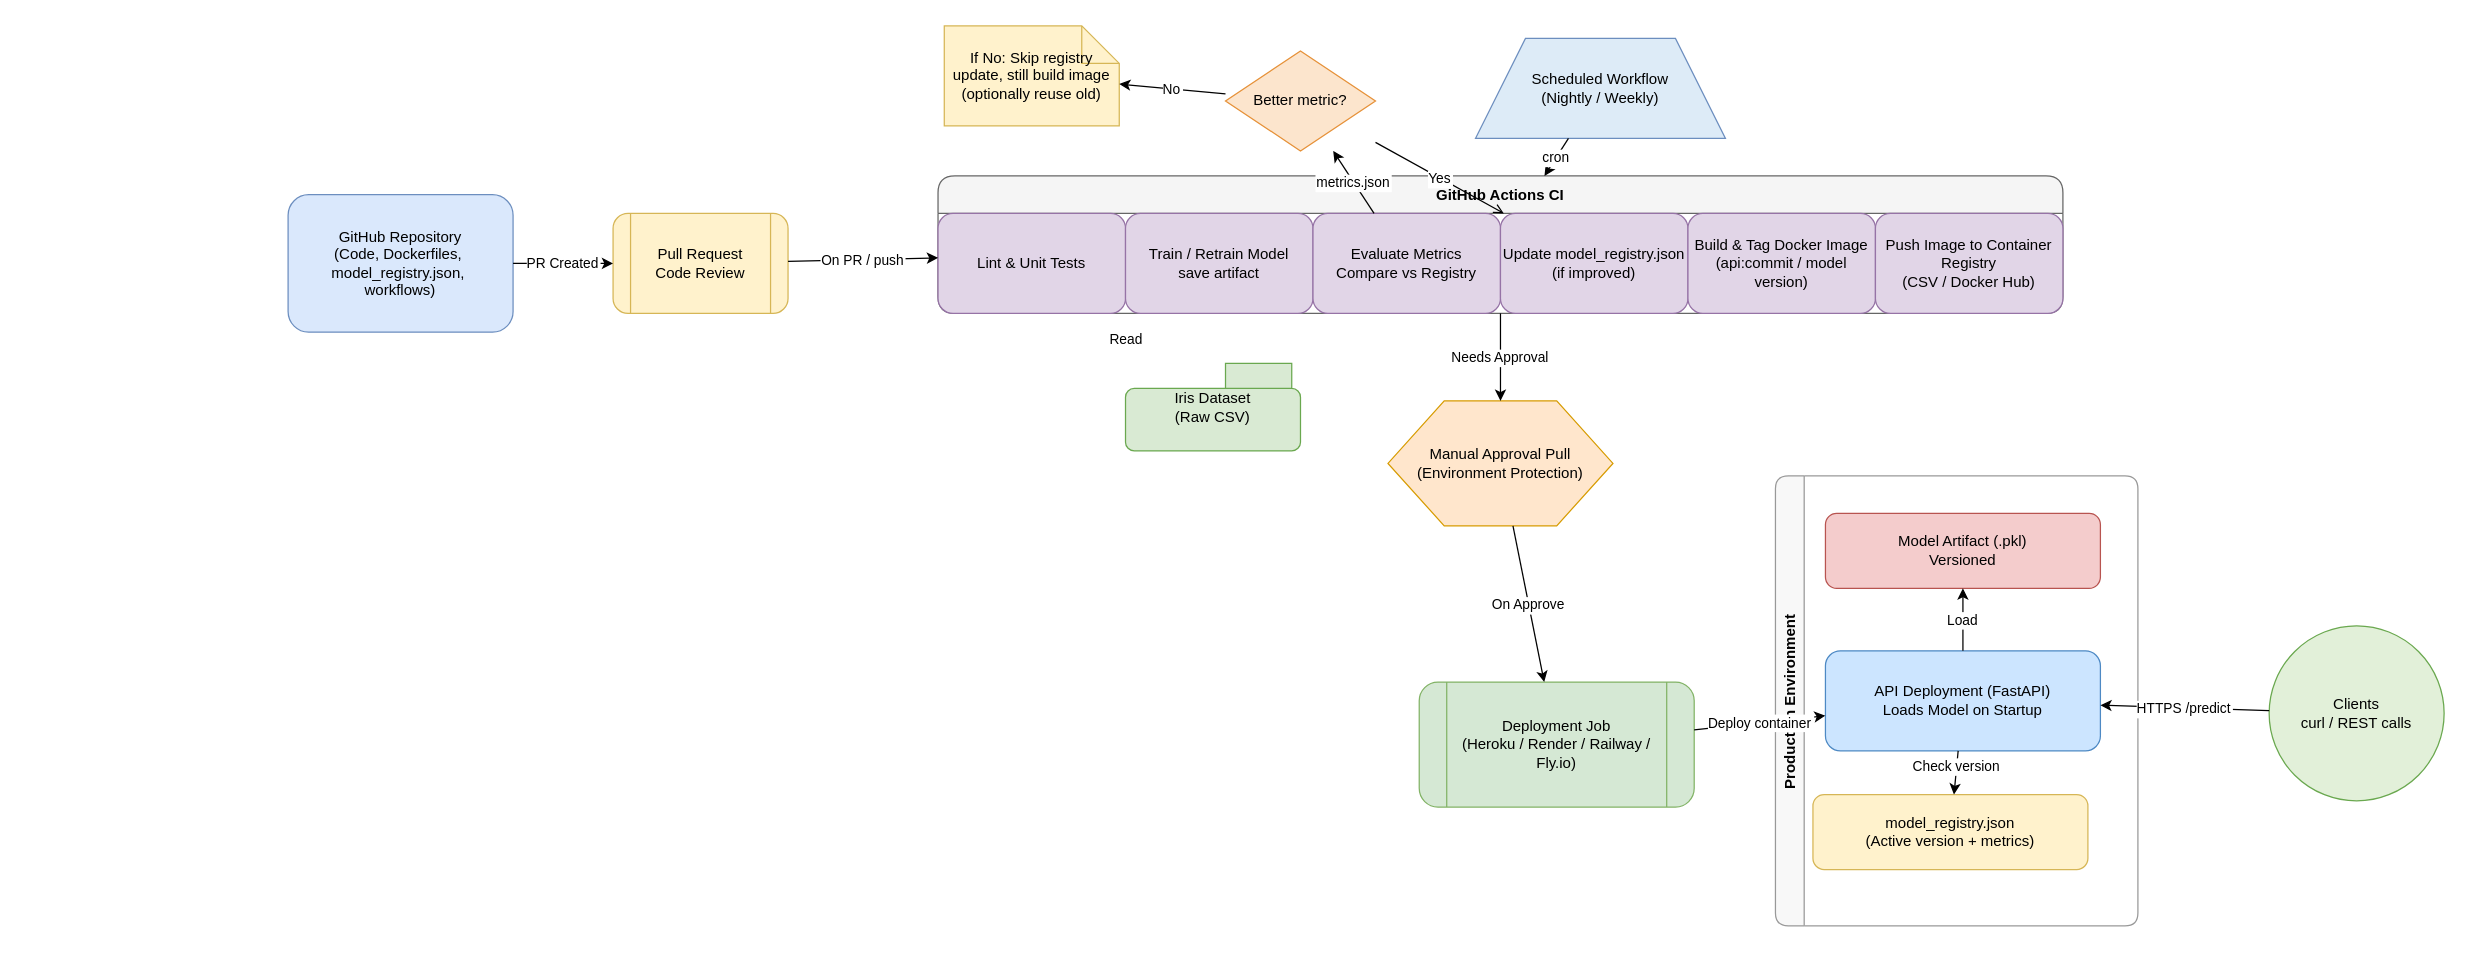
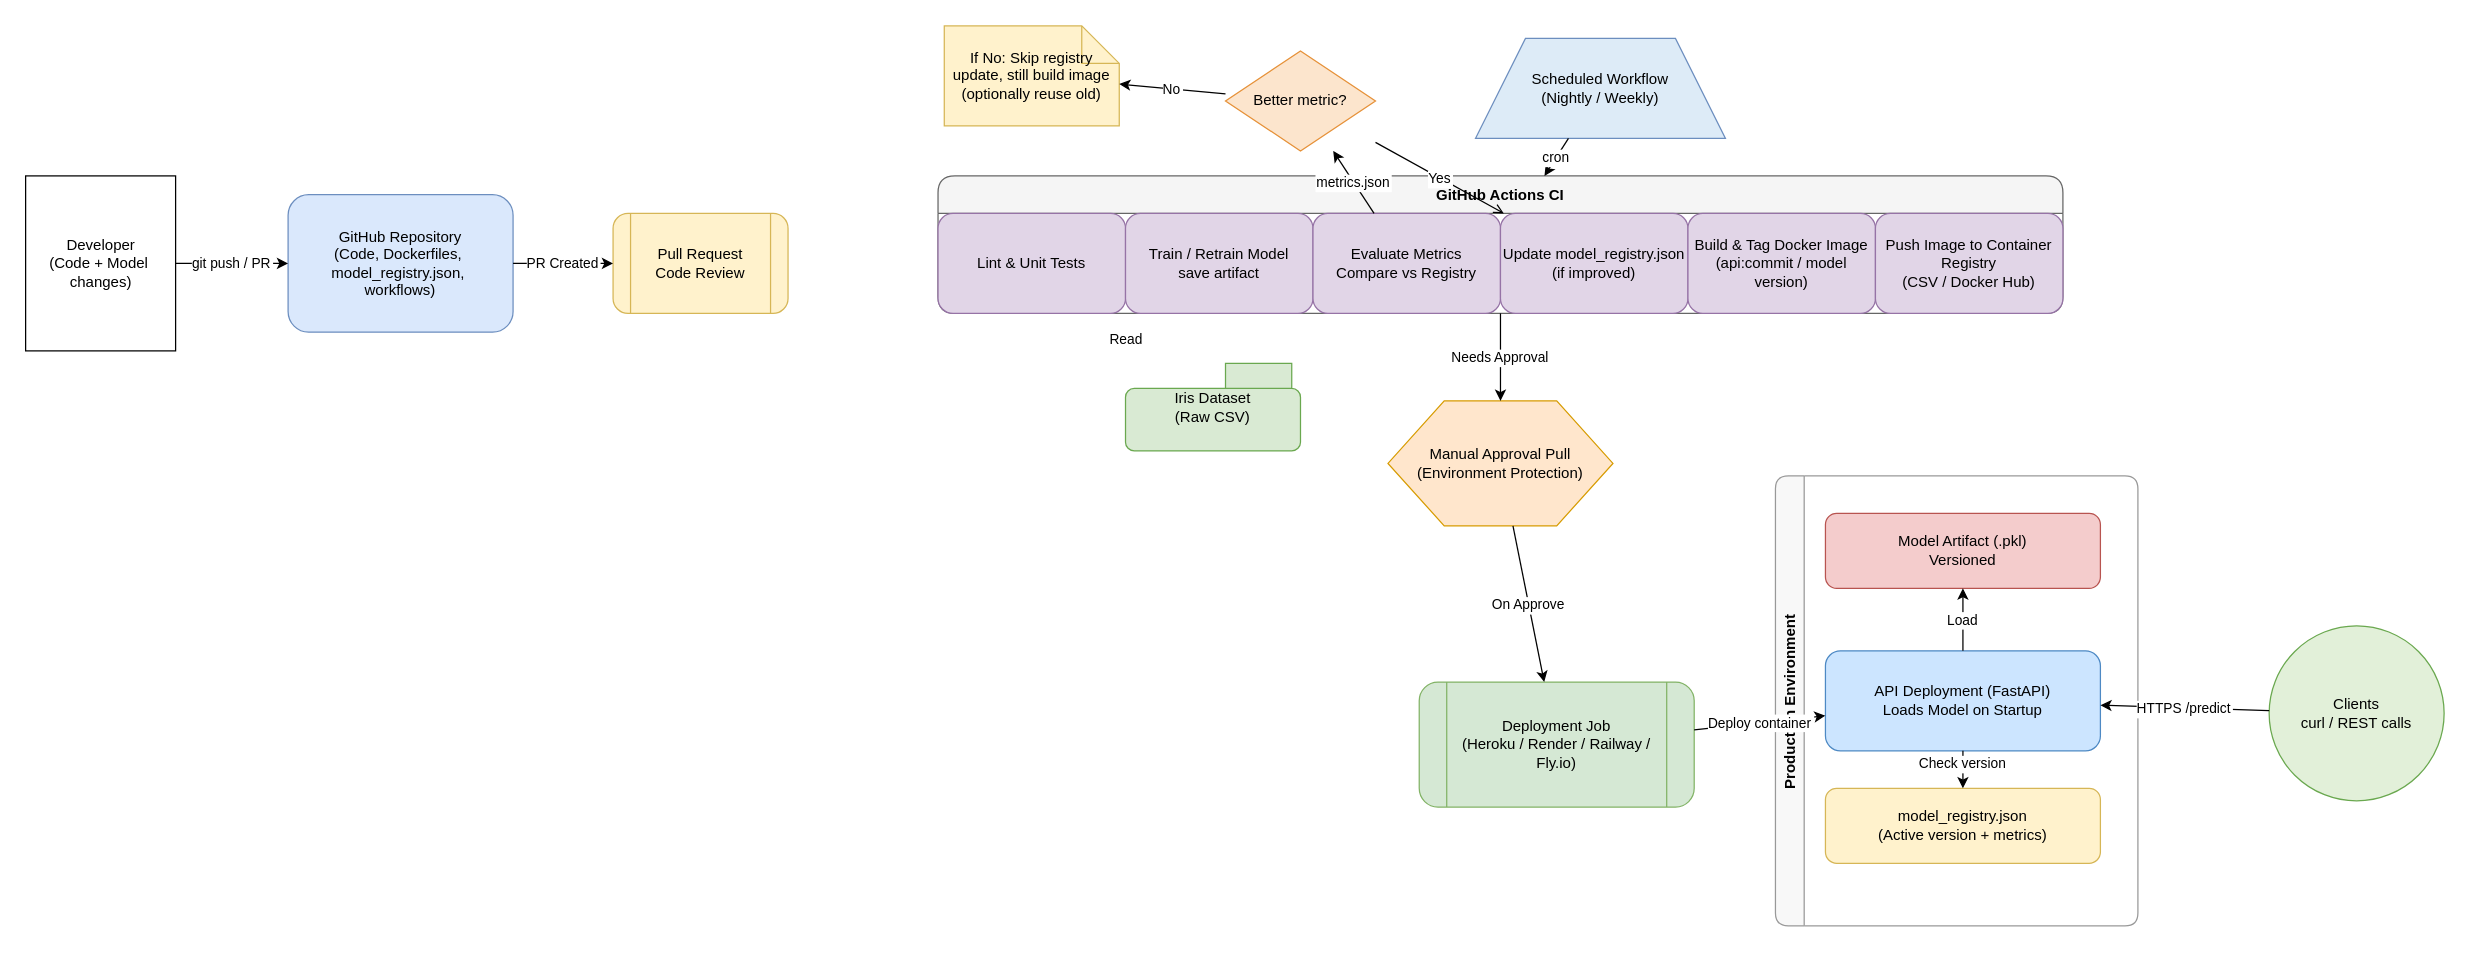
edge "Pull Request Code Review" -> "GitHub Actions CI": removed, label "On PR / push"
node "Developer (Code + Model changes)": added
edge "Developer (Code + Model changes)" -> "GitHub Repository (Code, Dockerfiles, model_registry.json, workflows)": added, label "git push / PR"
node "model_registry.json (Active version + metrics)": moved (1951, 832) -> (1963, 826)
